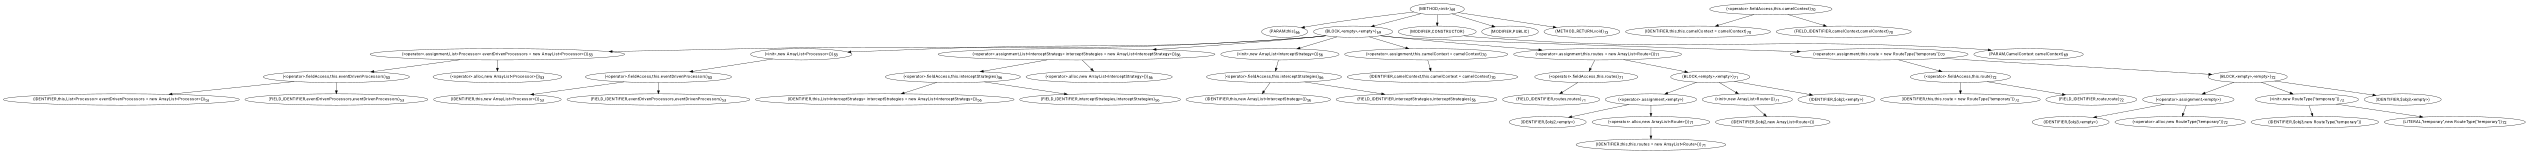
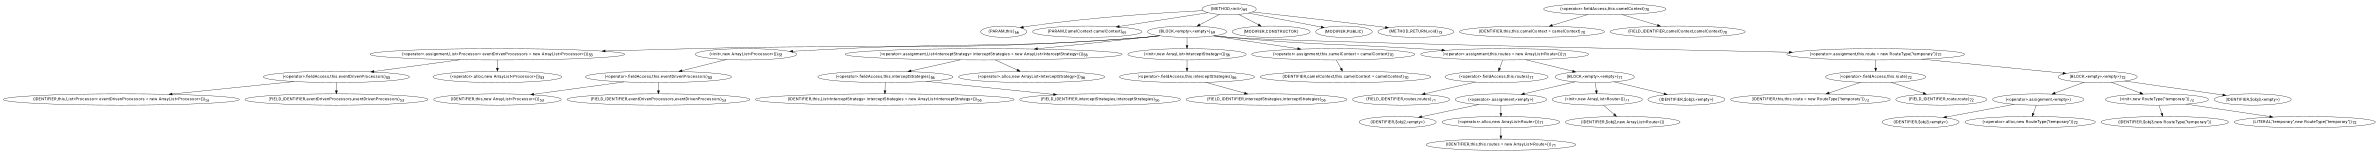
edge "(MODIFIER,CONSTRUCTOR)" -> "(PARAM,CamelContext camelContext)": now "(METHOD,<init>)" -> "(PARAM,CamelContext camelContext)"
node "(IDENTIFIER,this,new ArrayList<InterceptStrategy>())": removed
